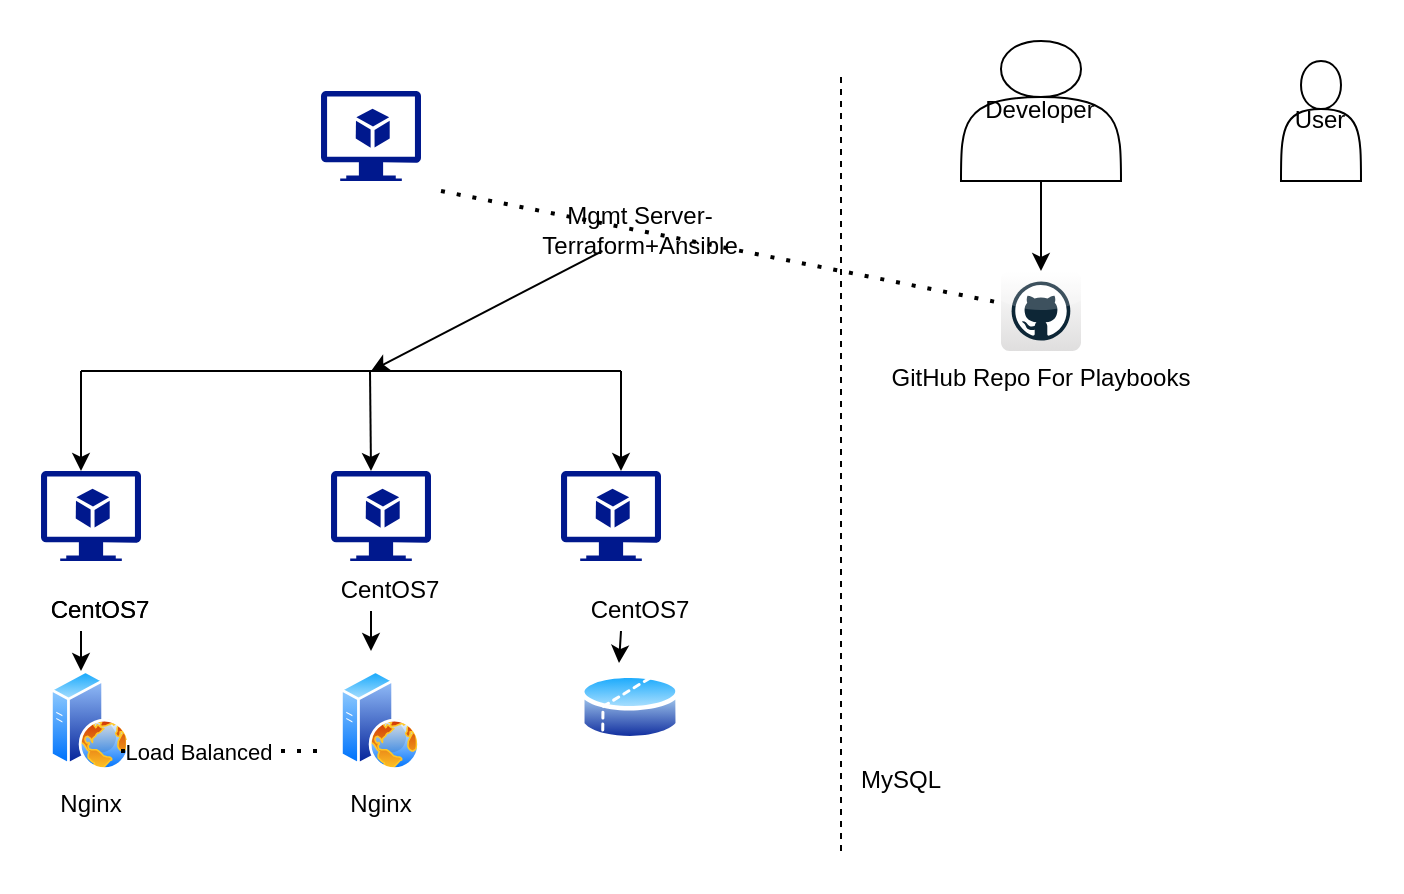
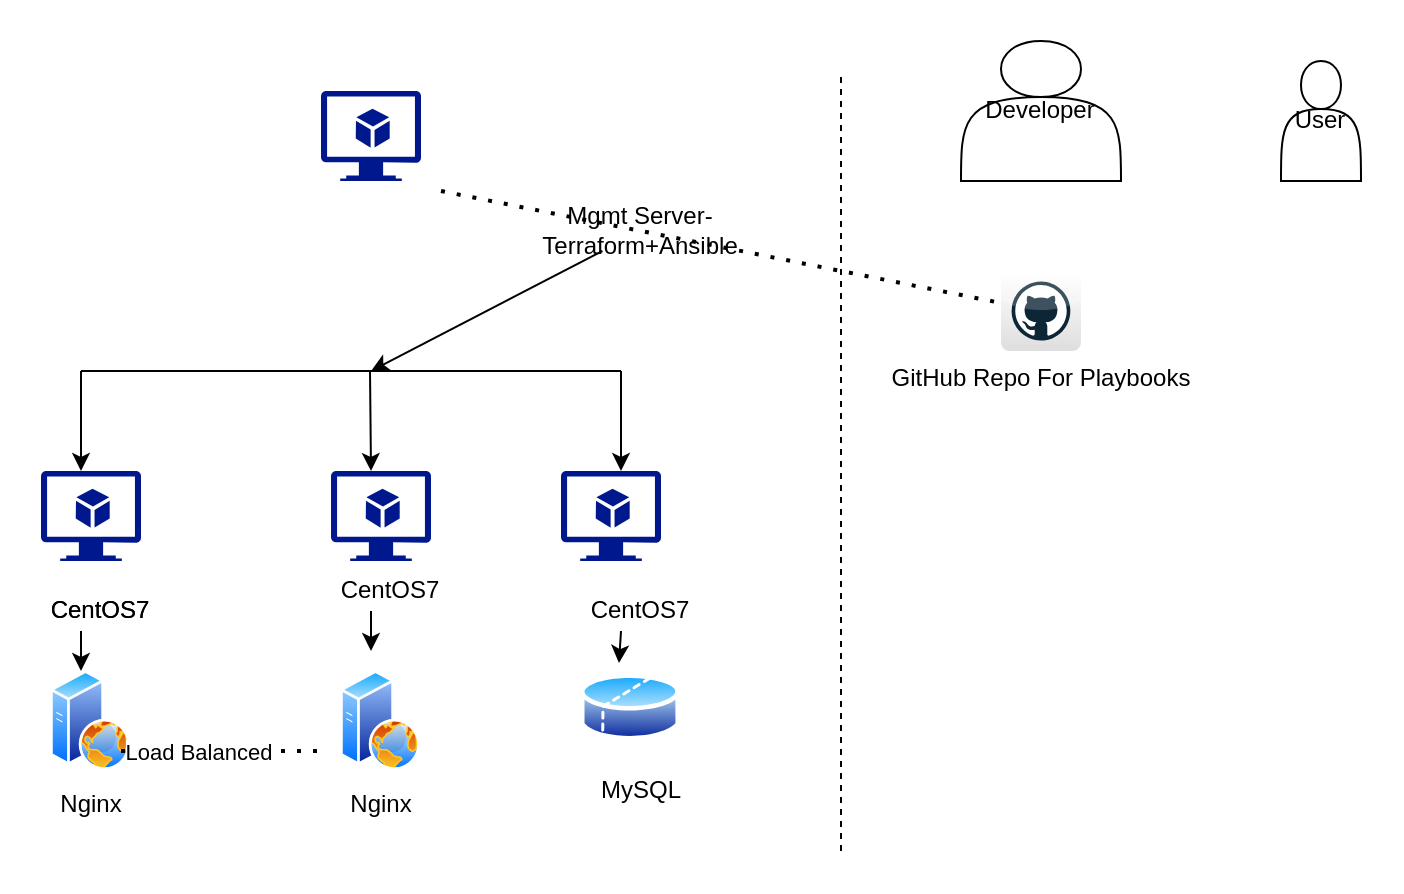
edge "Developer" -> "GitHub Repo For Playbooks": removed
node "MySQL": moved (901, 781) -> (641, 791)
